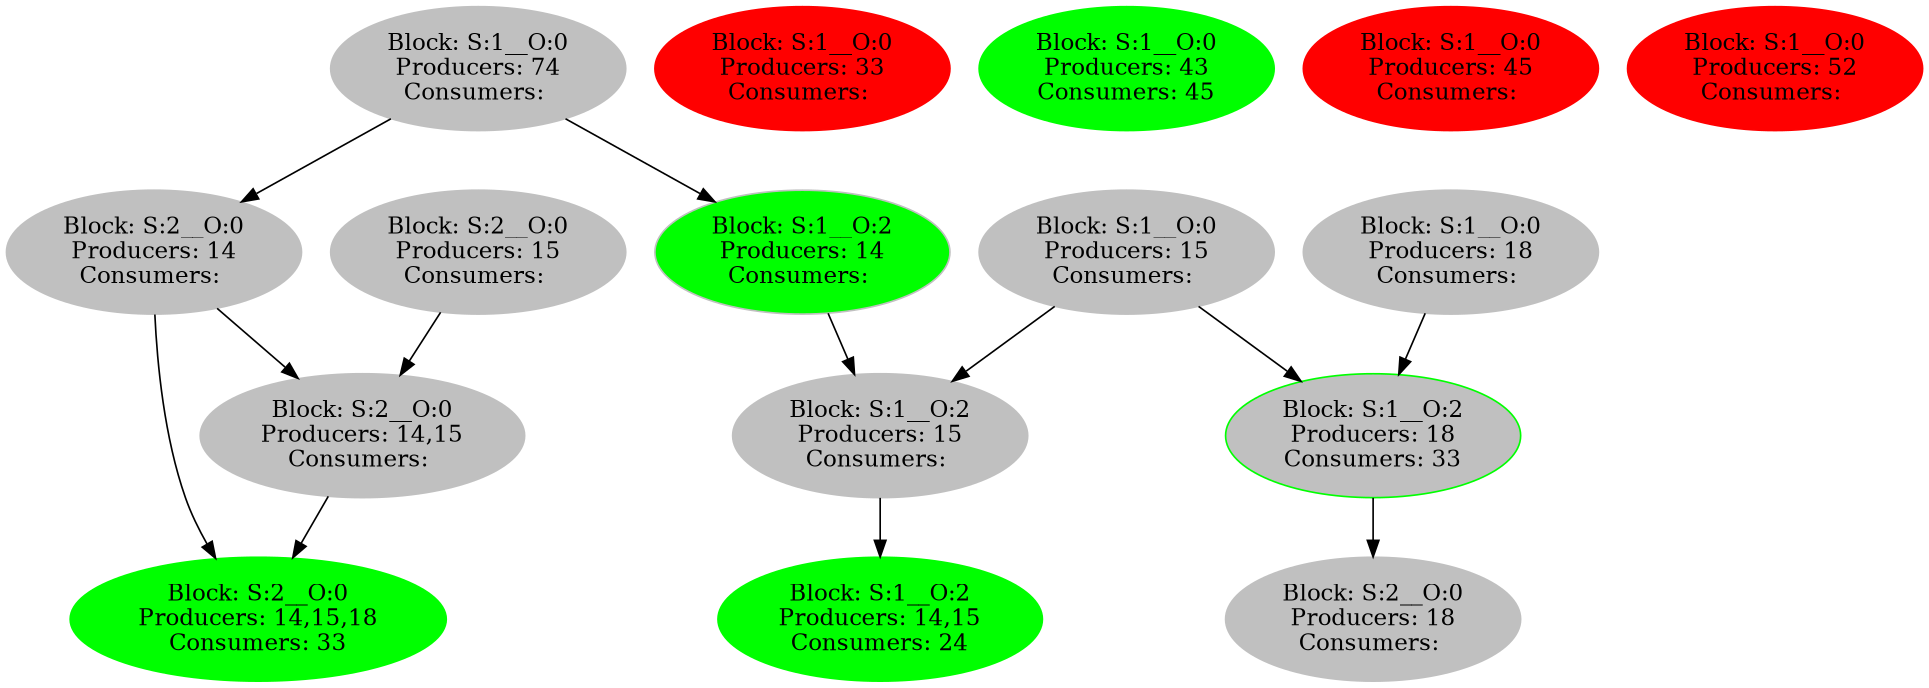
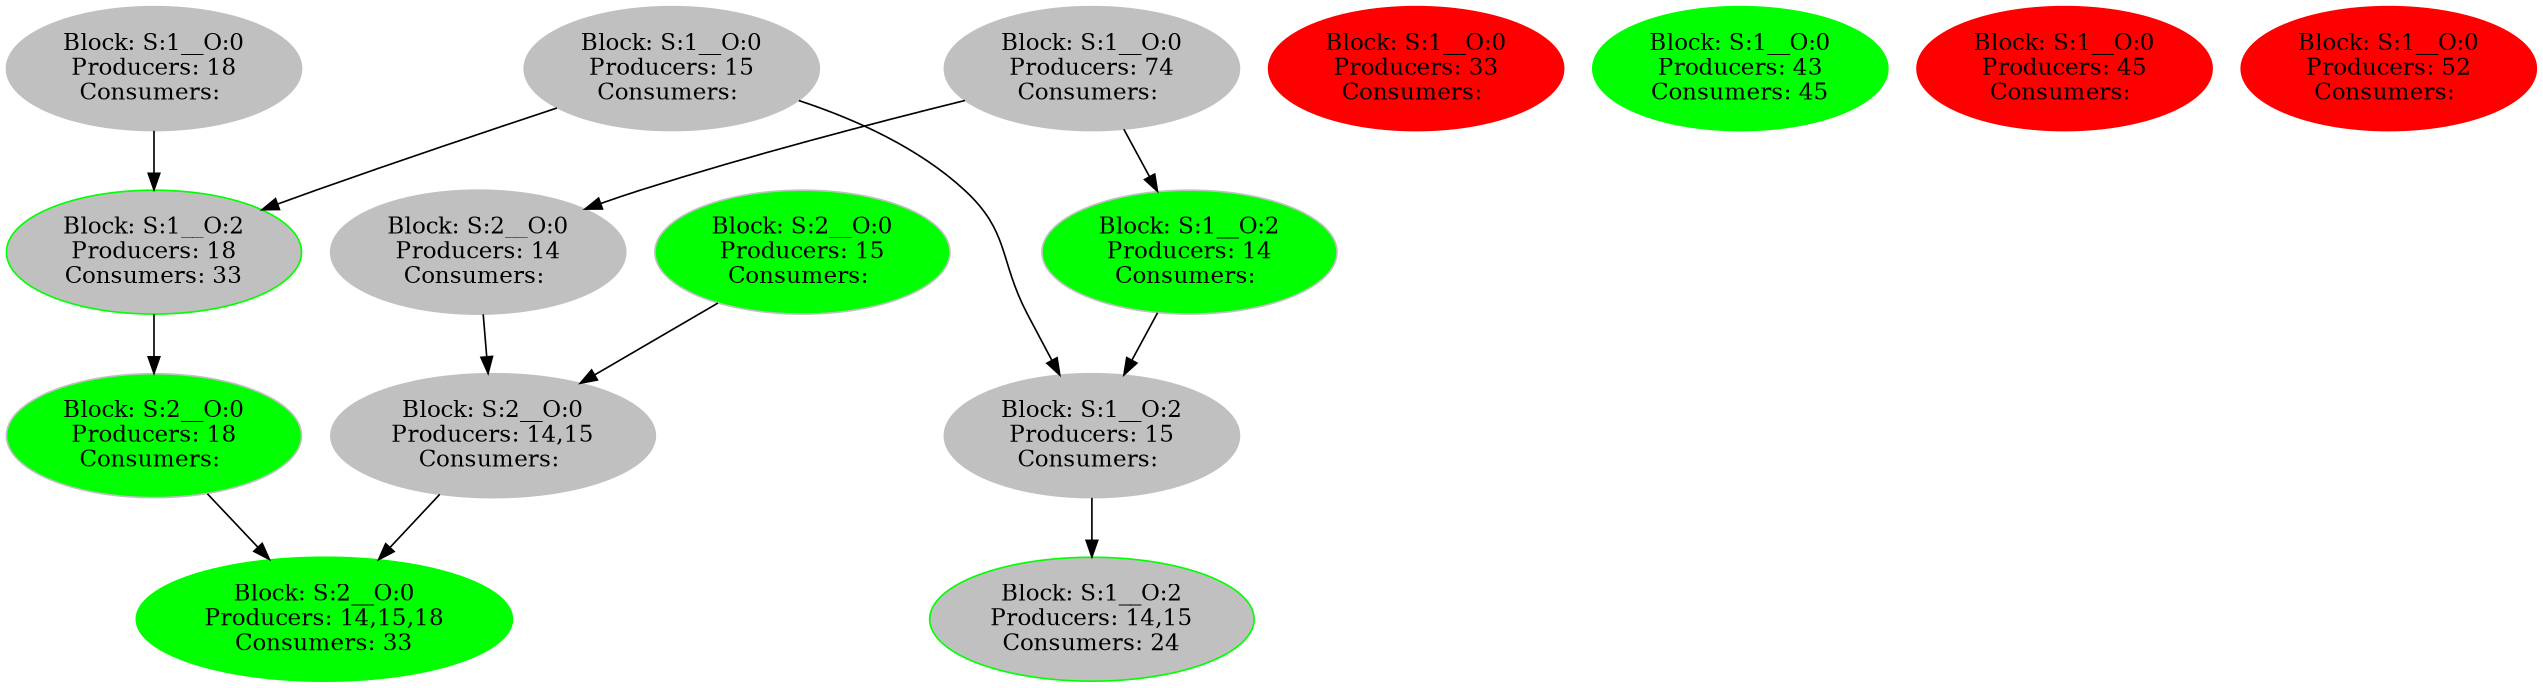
node "Block: S:2__O:0 Producers: 15 Consumers:": fillcolor grey -> green
edge "Block: S:2__O:0 Producers: 14 Consumers:" -> "Block: S:2__O:0 Producers: 14,15,18 Consumers: 33": now "Block: S:2__O:0 Producers: 18 Consumers:" -> "Block: S:2__O:0 Producers: 14,15,18 Consumers: 33"
node "Block: S:1__O:2 Producers: 14,15 Consumers: 24": fillcolor green -> grey
node "Block: S:2__O:0 Producers: 18 Consumers:": fillcolor grey -> green
